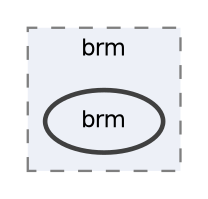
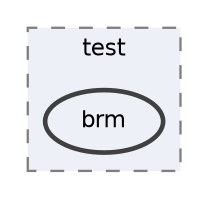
cluster "brm": label "brm" -> "test"
